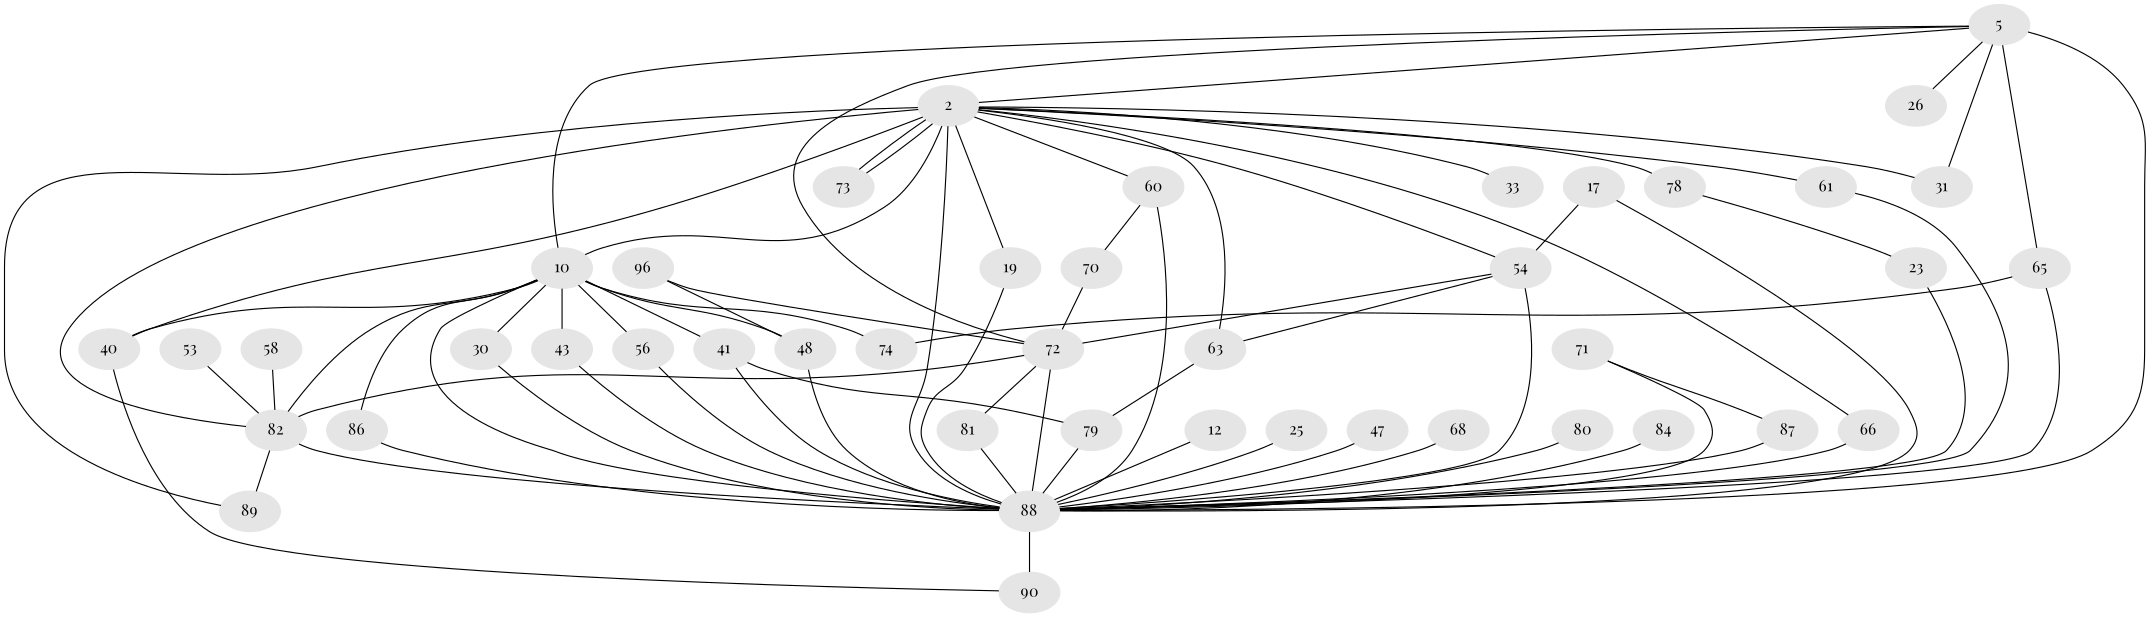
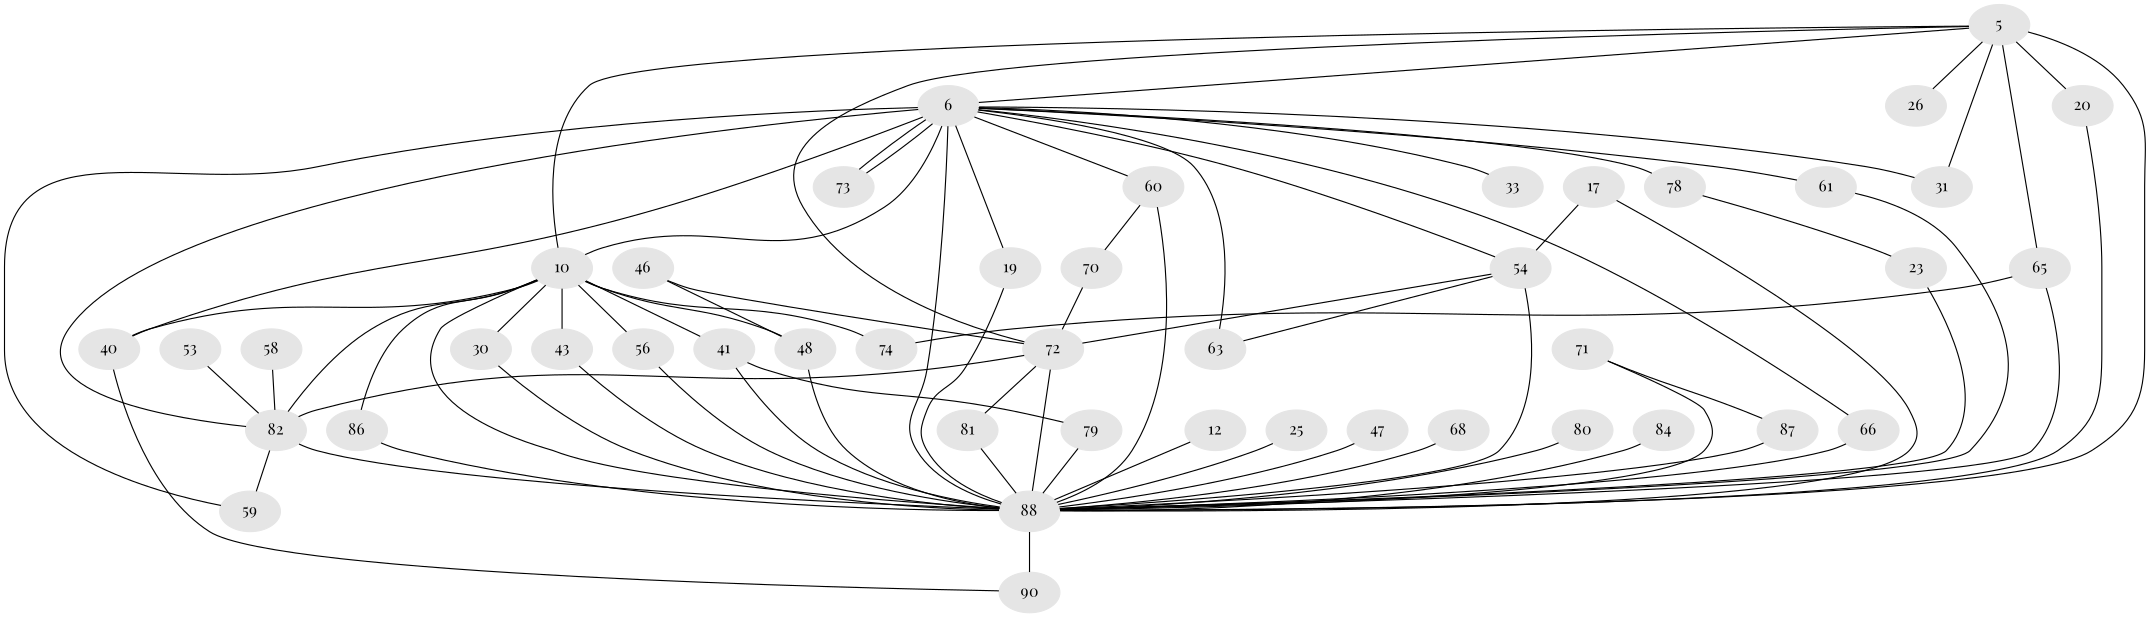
node "2": label "2" -> "6"
node "20": added
node "96": label "96" -> "46"
edge "63" -- "79": removed
node "89": label "89" -> "59"
